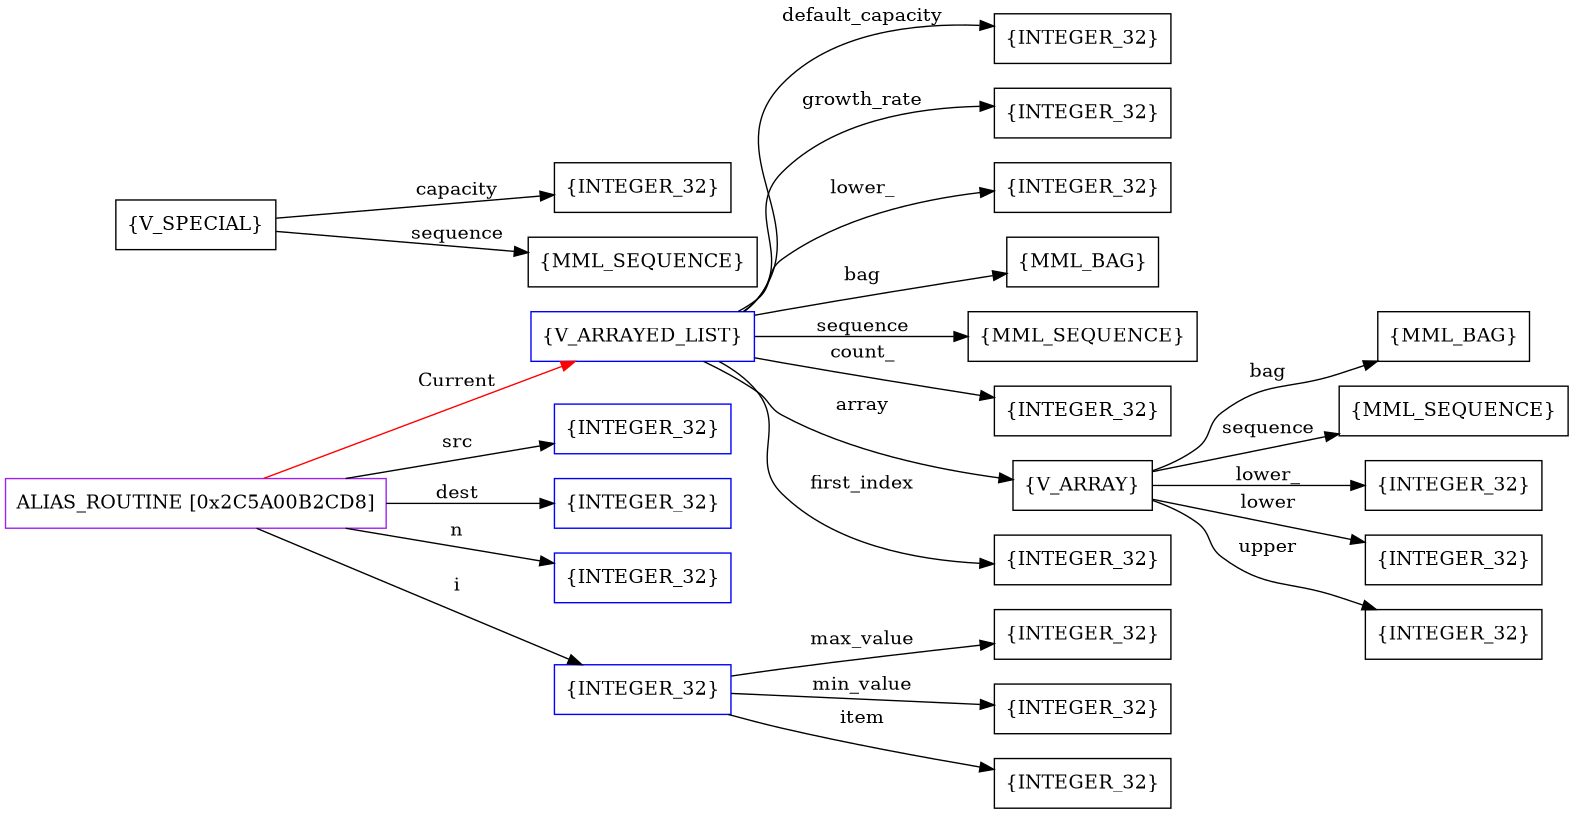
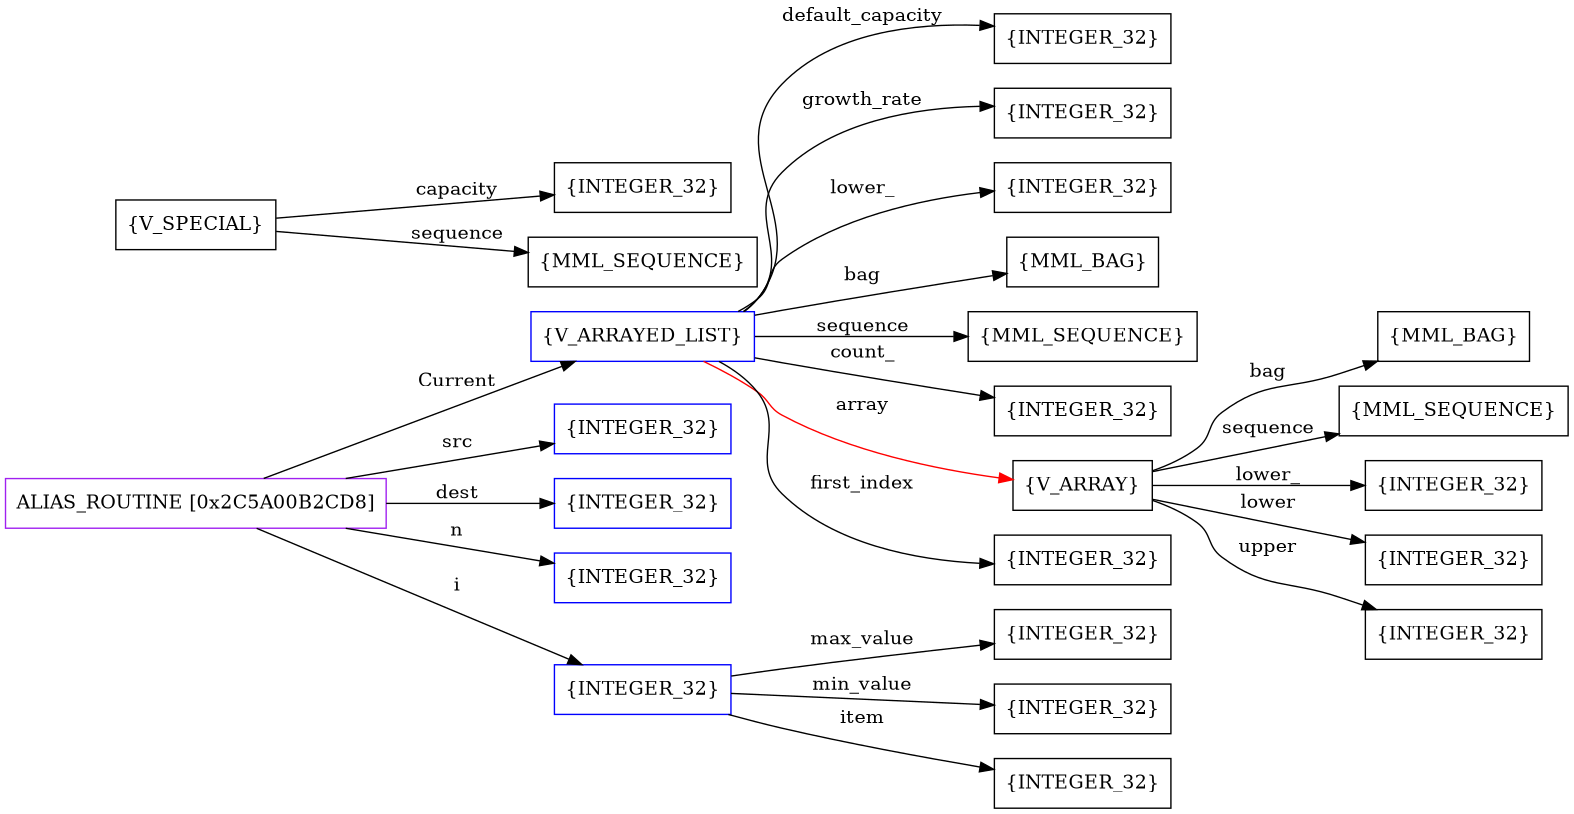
edge "ALIAS_ROUTINE [0x2C5A00B2CD8]" -> "{V_ARRAYED_LIST}": color red -> black
edge "{V_ARRAYED_LIST}" -> "{V_ARRAY}": color black -> red
